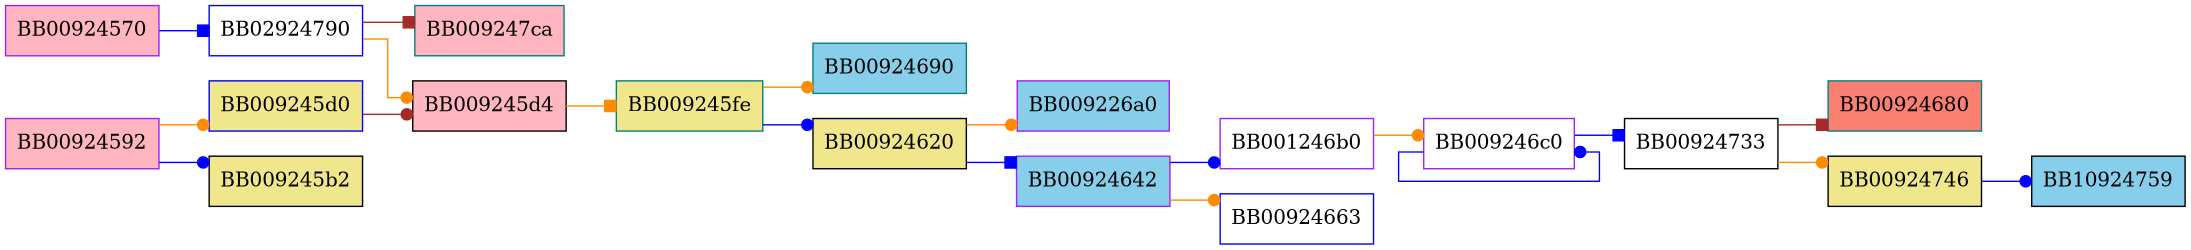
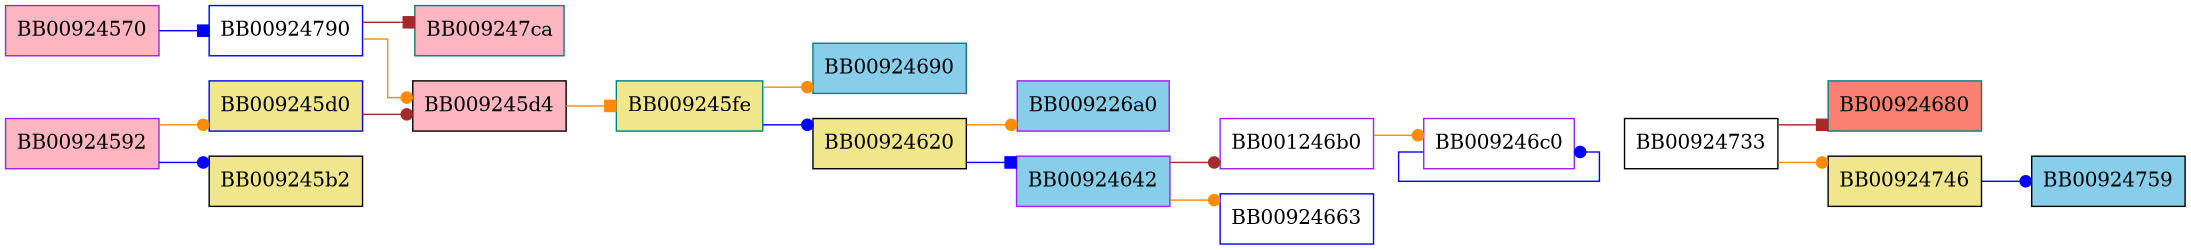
node "BB02924790": label "BB02924790" -> "BB00924790"
edge "BB009246c0" -> "BB00924733": removed
edge "BB00924642" -> "BB001246b0": color blue -> brown
node "BB10924759": label "BB10924759" -> "BB00924759"
